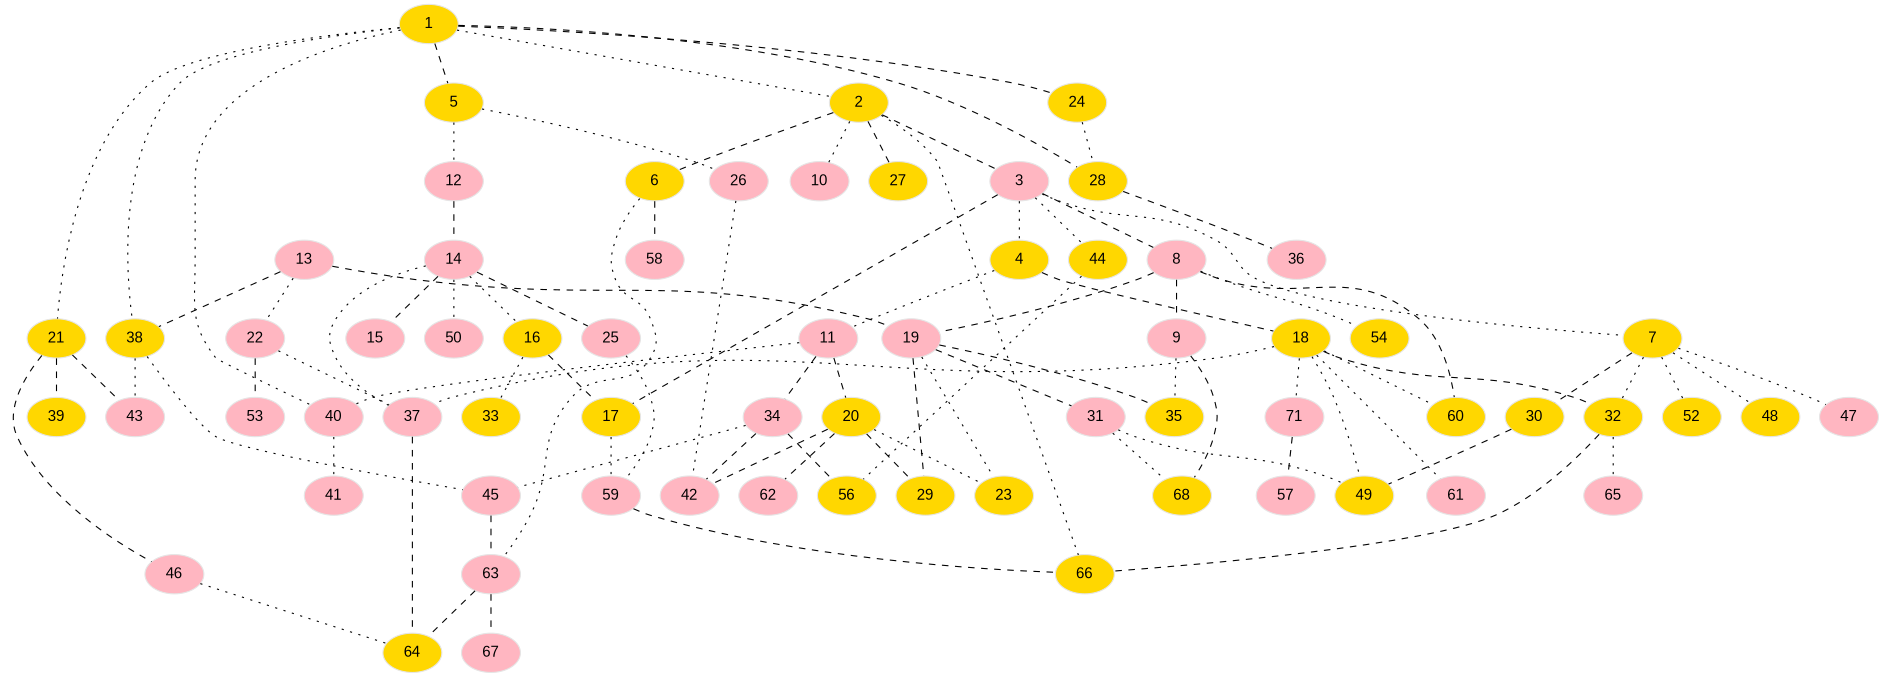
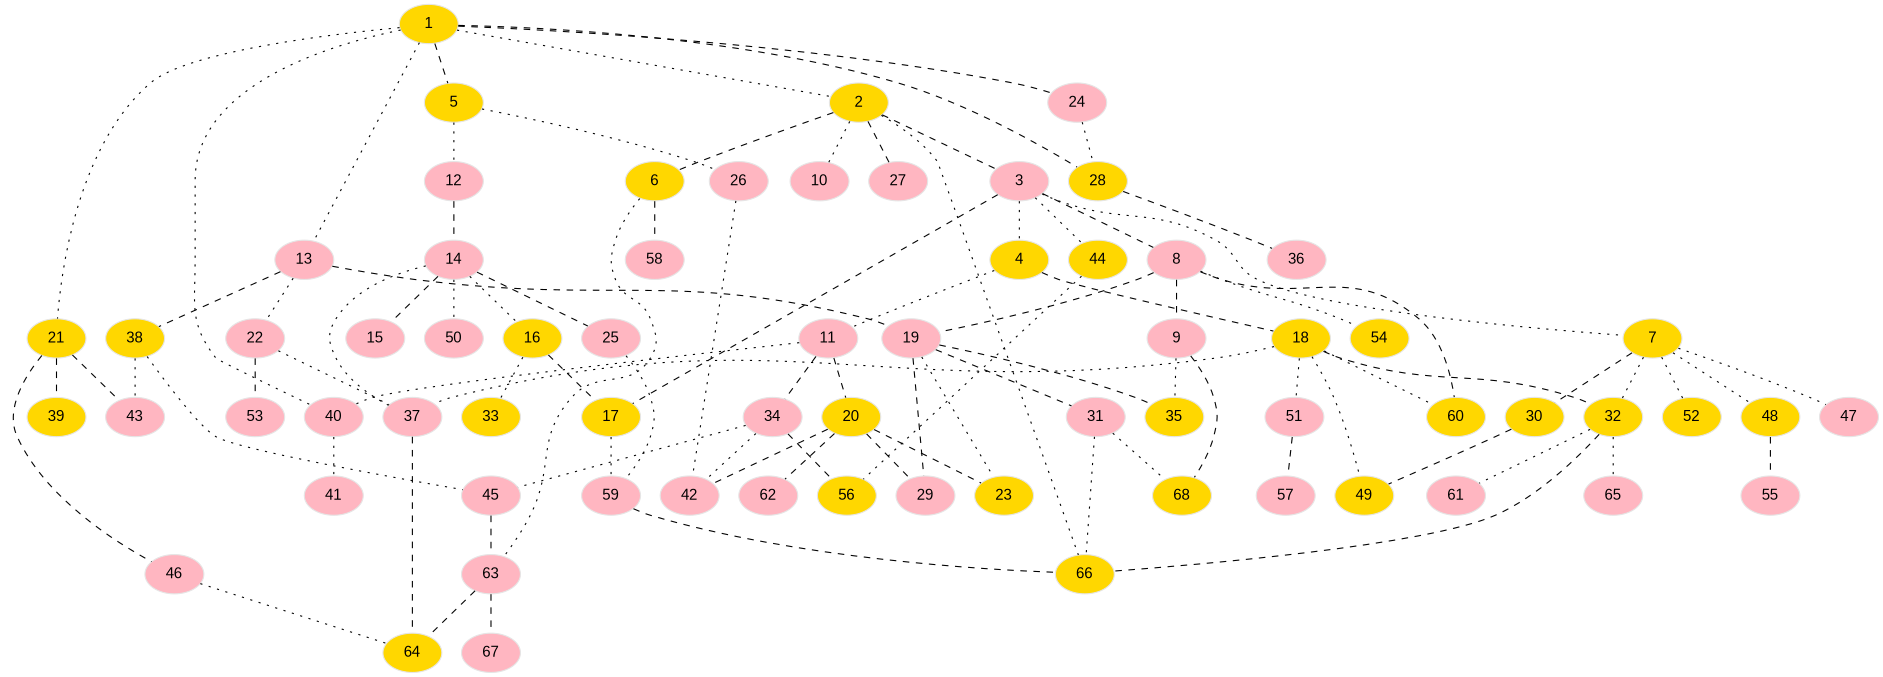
edge "1" -- "38": now "1" -- "13"
node "24": fillcolor gold -> lightpink
node "27": fillcolor gold -> lightpink
node "71": label "71" -> "51"
edge "18" -- "61": now "32" -- "61"
edge "34" -- "42": style dashed -> dotted
edge "31" -- "49": now "31" -- "66"
edge "20" -- "23": style dotted -> dashed
node "29": fillcolor gold -> lightpink
node "55": added
